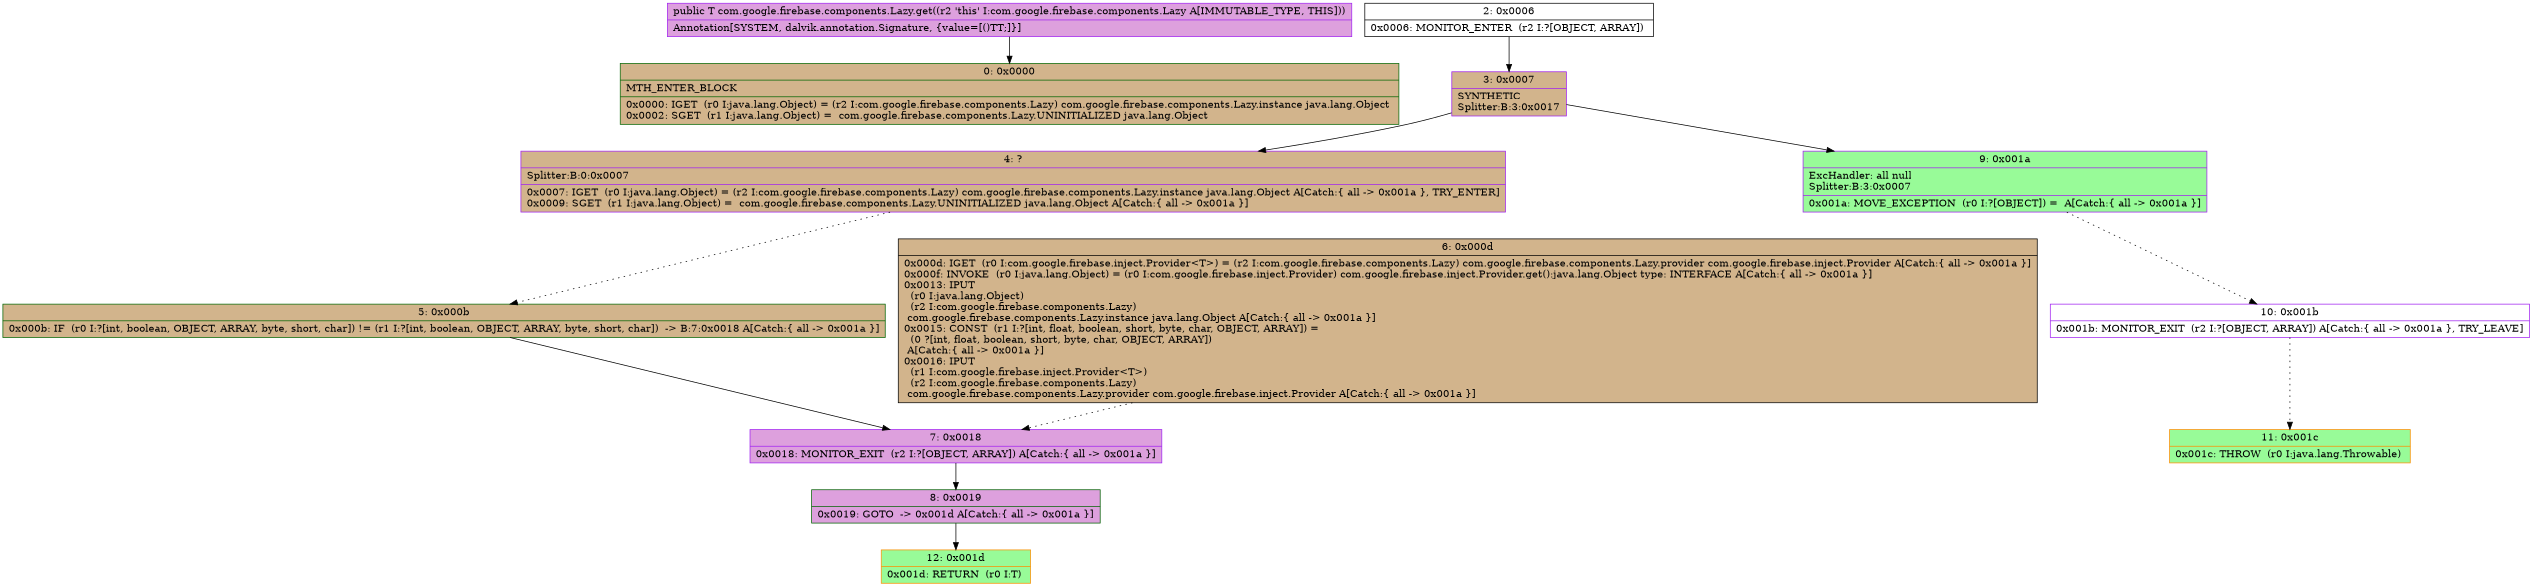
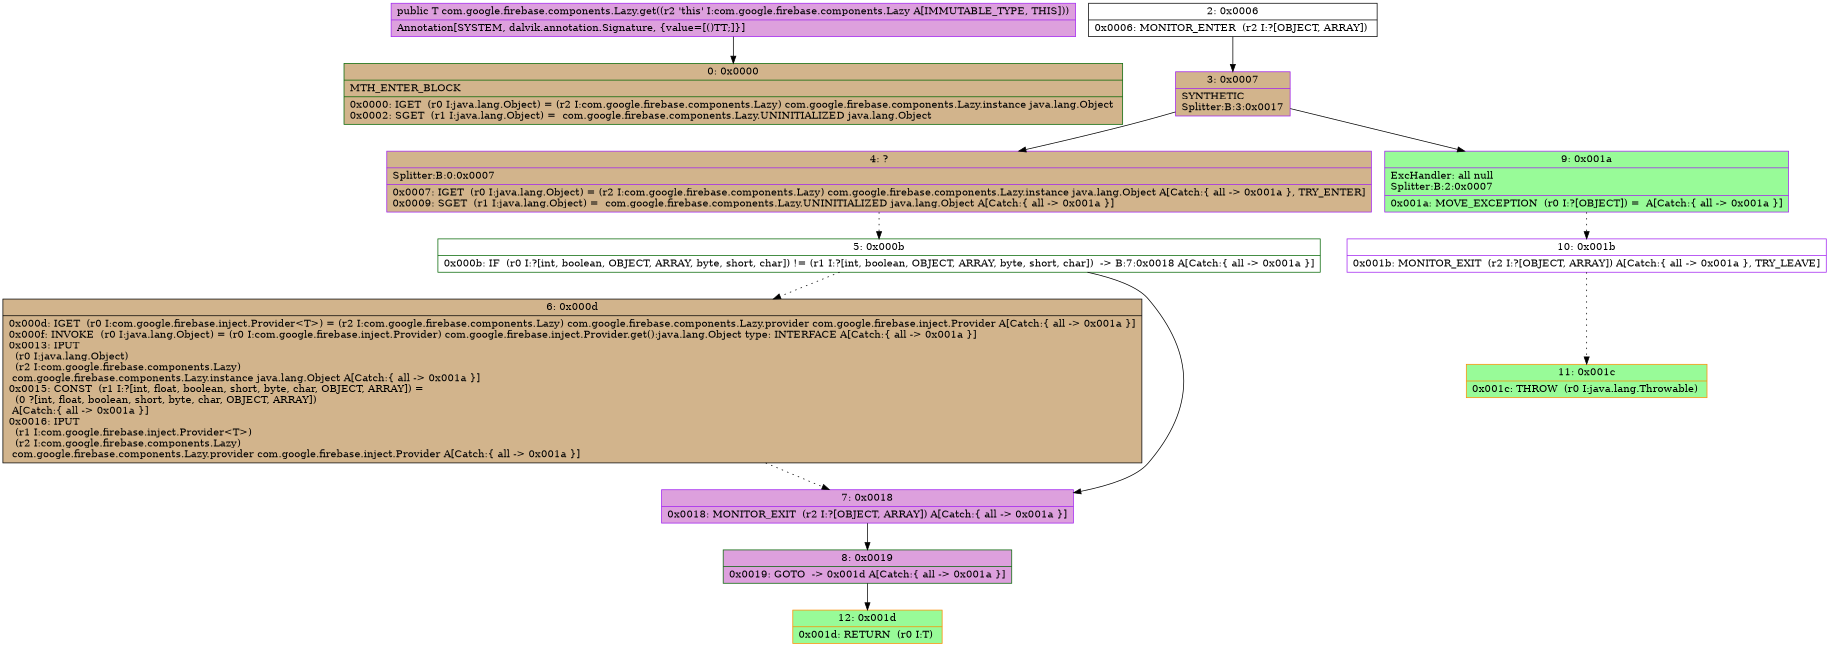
node "9: 0x001a": text "Splitter:B:3:0x0007" -> "Splitter:B:2:0x0007"
edge "5: 0x000b" -> "6: 0x000d": added
node "5: 0x000b": fillcolor tan -> white
